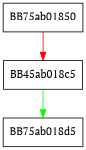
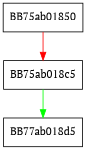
node "BB45ab018c5": label "BB45ab018c5" -> "BB75ab018c5"
node "BB75ab018d5": label "BB75ab018d5" -> "BB77ab018d5"
